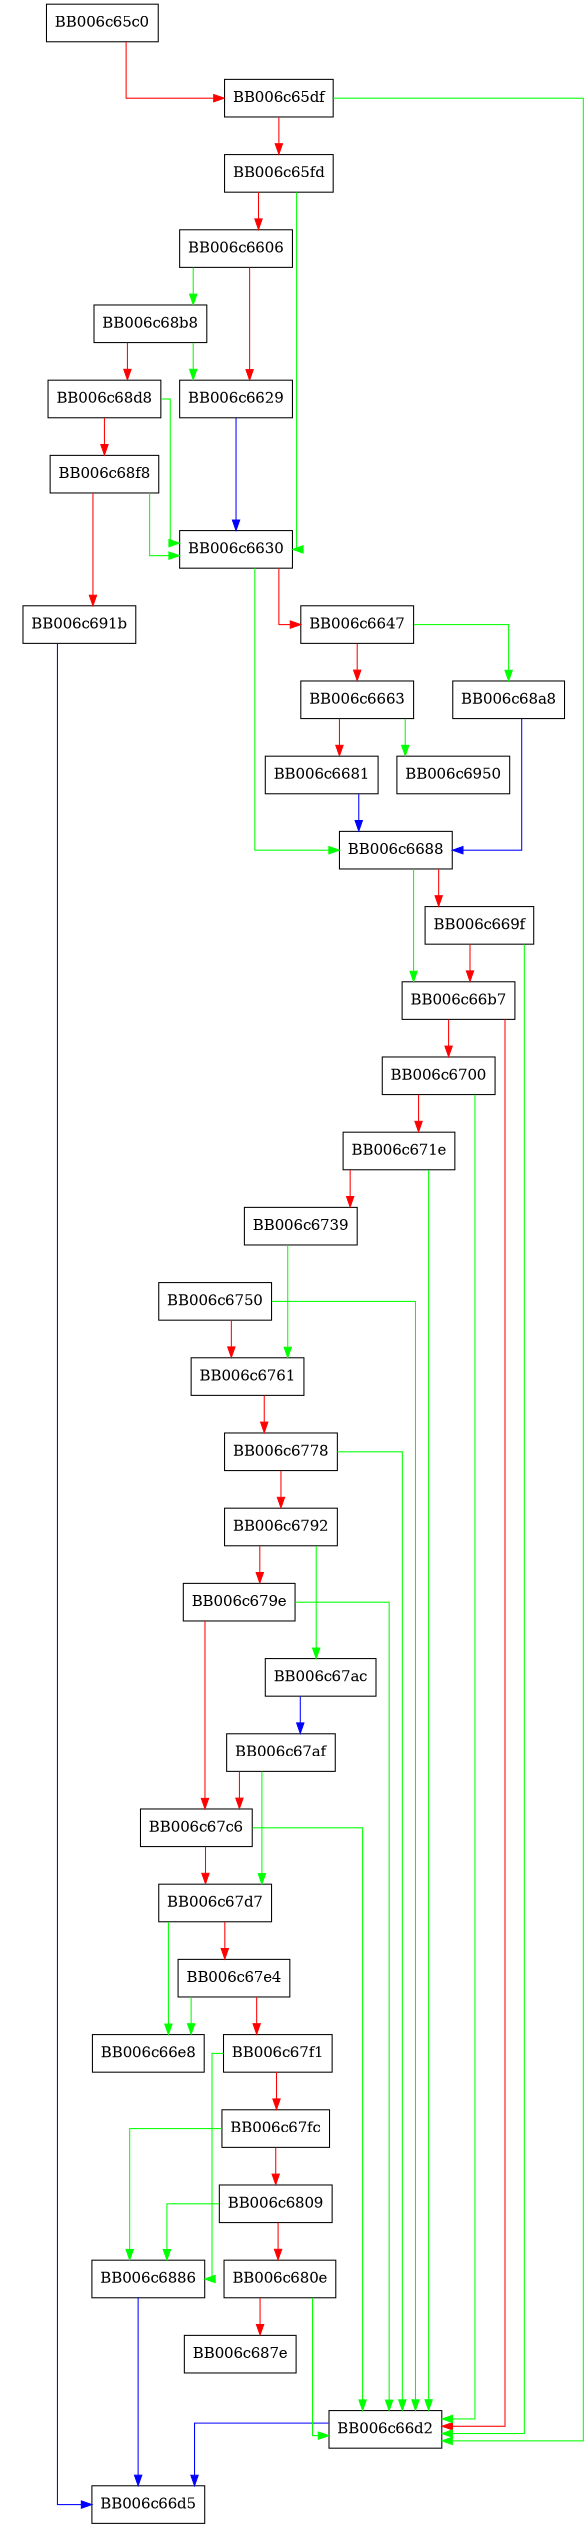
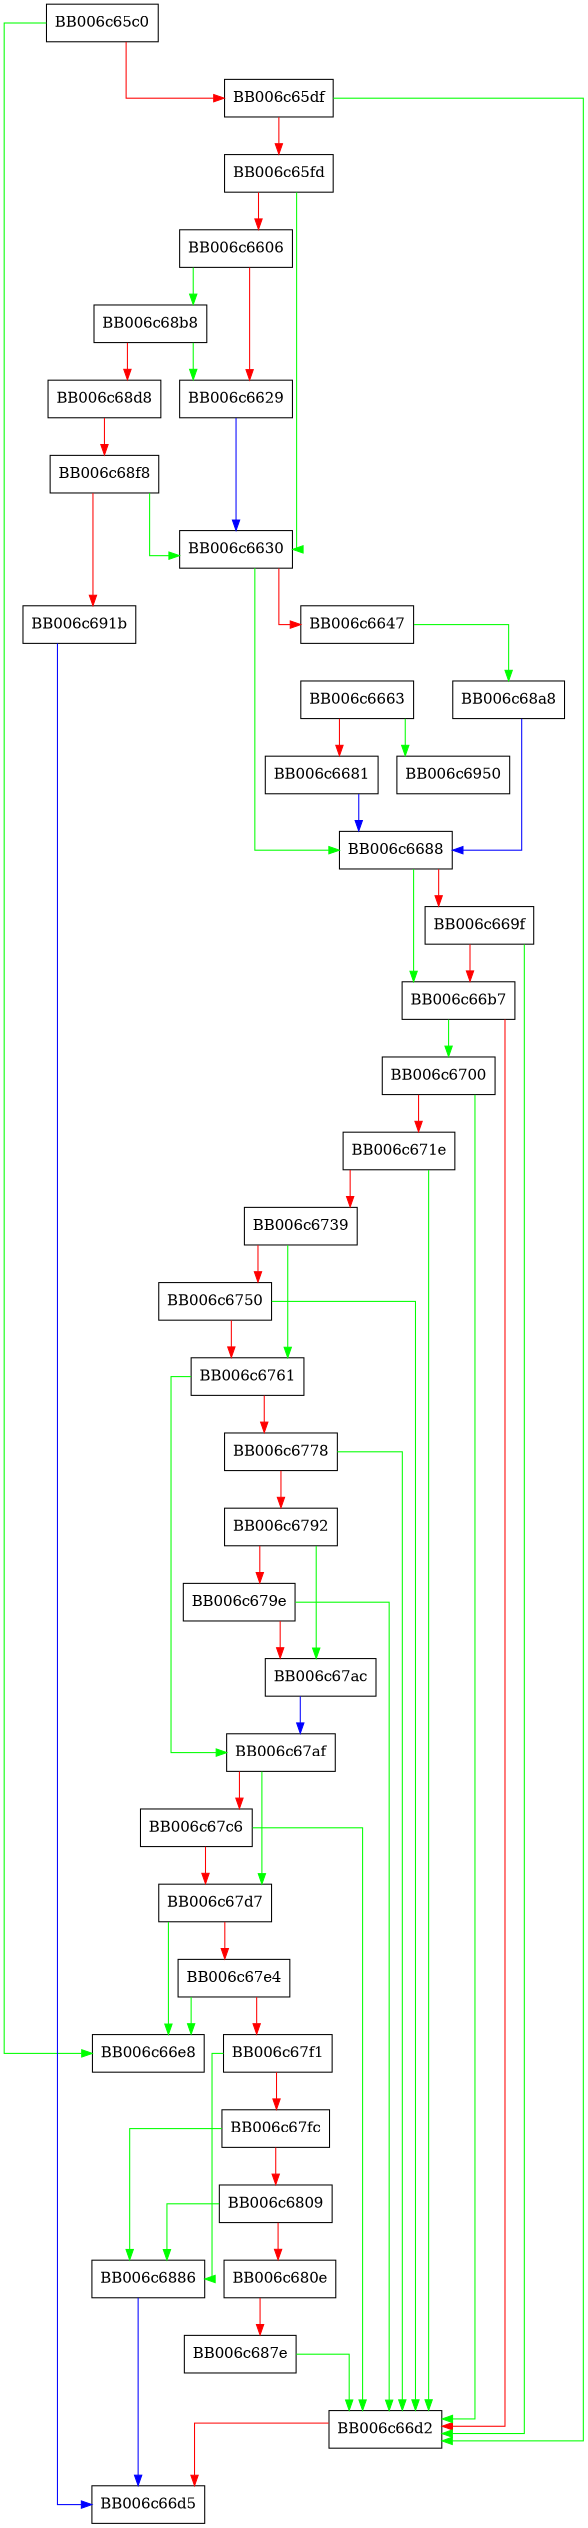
edge "BB006c68d8" -> "BB006c6630": removed
edge "BB006c6647" -> "BB006c6663": removed
edge "BB006c66b7" -> "BB006c6700": color red -> green
edge "BB006c65c0" -> "BB006c66e8": added
edge "BB006c6739" -> "BB006c6750": added
edge "BB006c6761" -> "BB006c67af": added
edge "BB006c679e" -> "BB006c67c6": now "BB006c679e" -> "BB006c67ac"
edge "BB006c680e" -> "BB006c66d2": now "BB006c687e" -> "BB006c66d2"
edge "BB006c66d2" -> "BB006c66d5": color blue -> red
